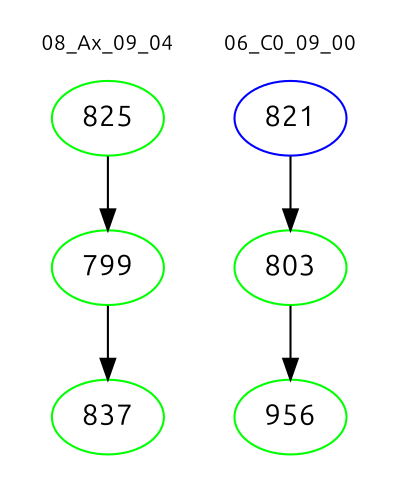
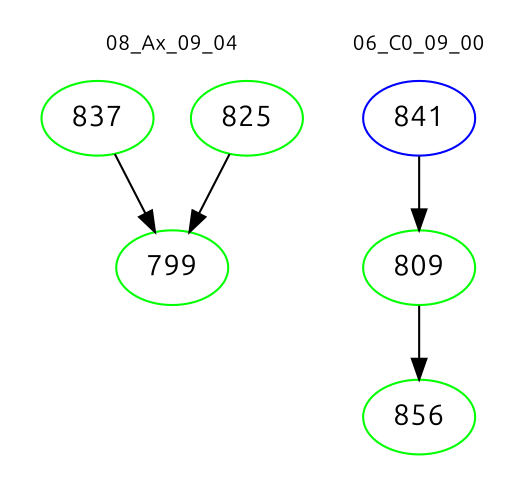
node "821": label "821" -> "841"
node "803": label "803" -> "809"
edge "799" -> "837": reversed
node "956": label "956" -> "856"
